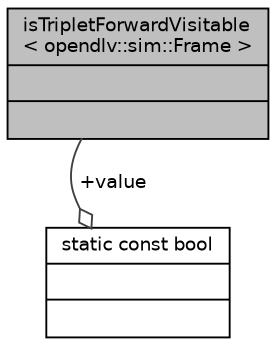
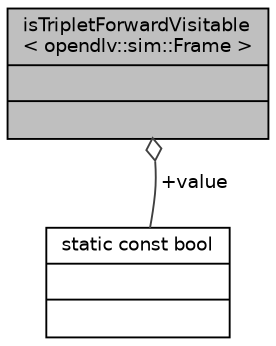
edge "isTripletForwardVisitable" -> "static const bool": reversed
